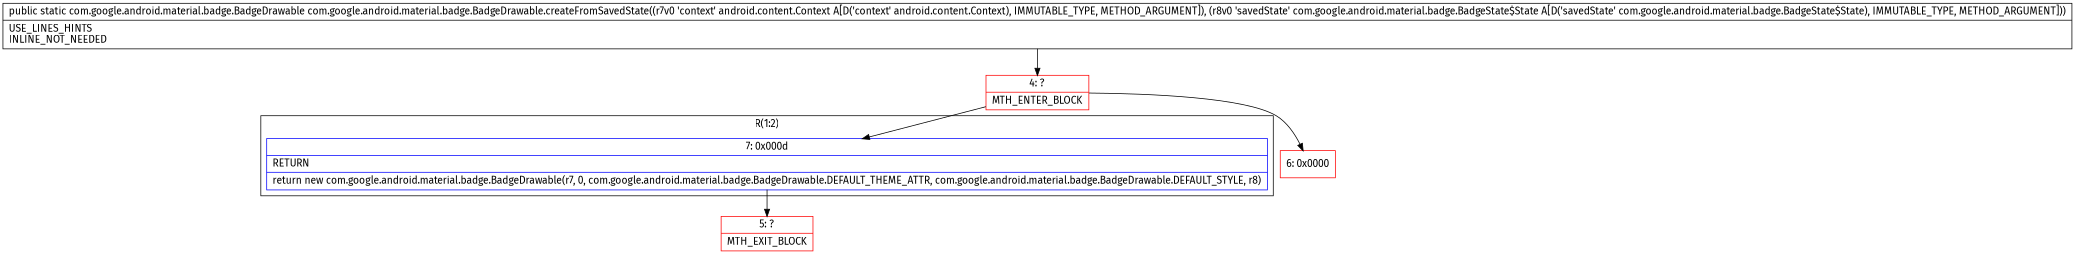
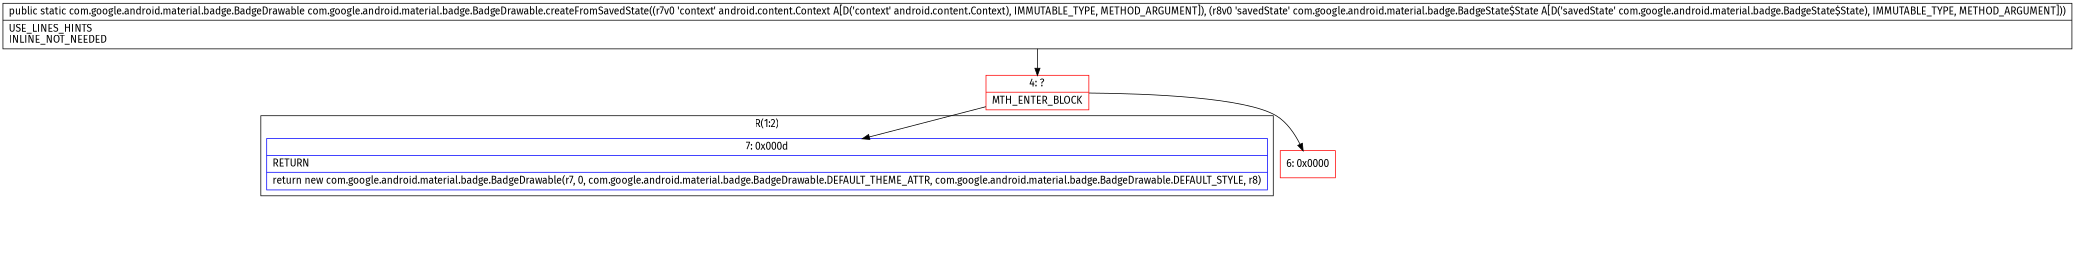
node "5: ?": removed
